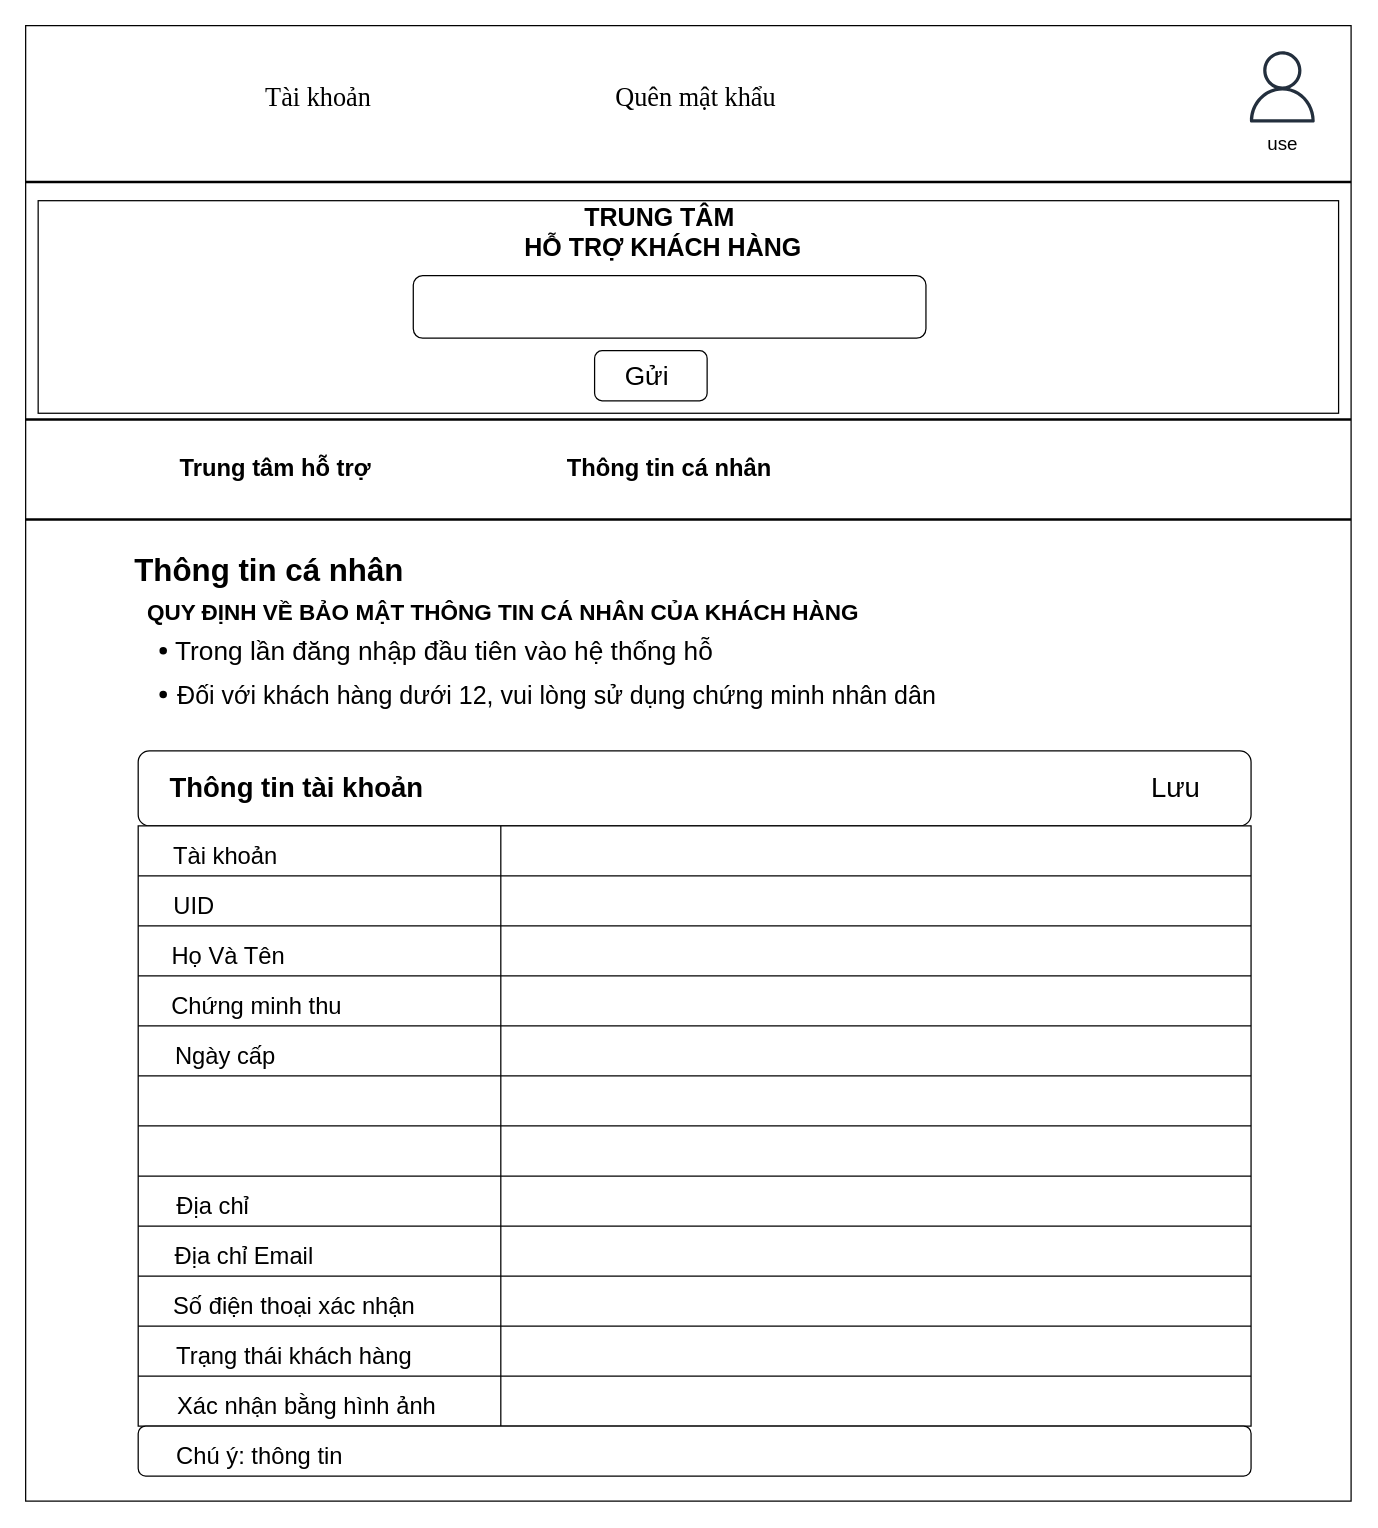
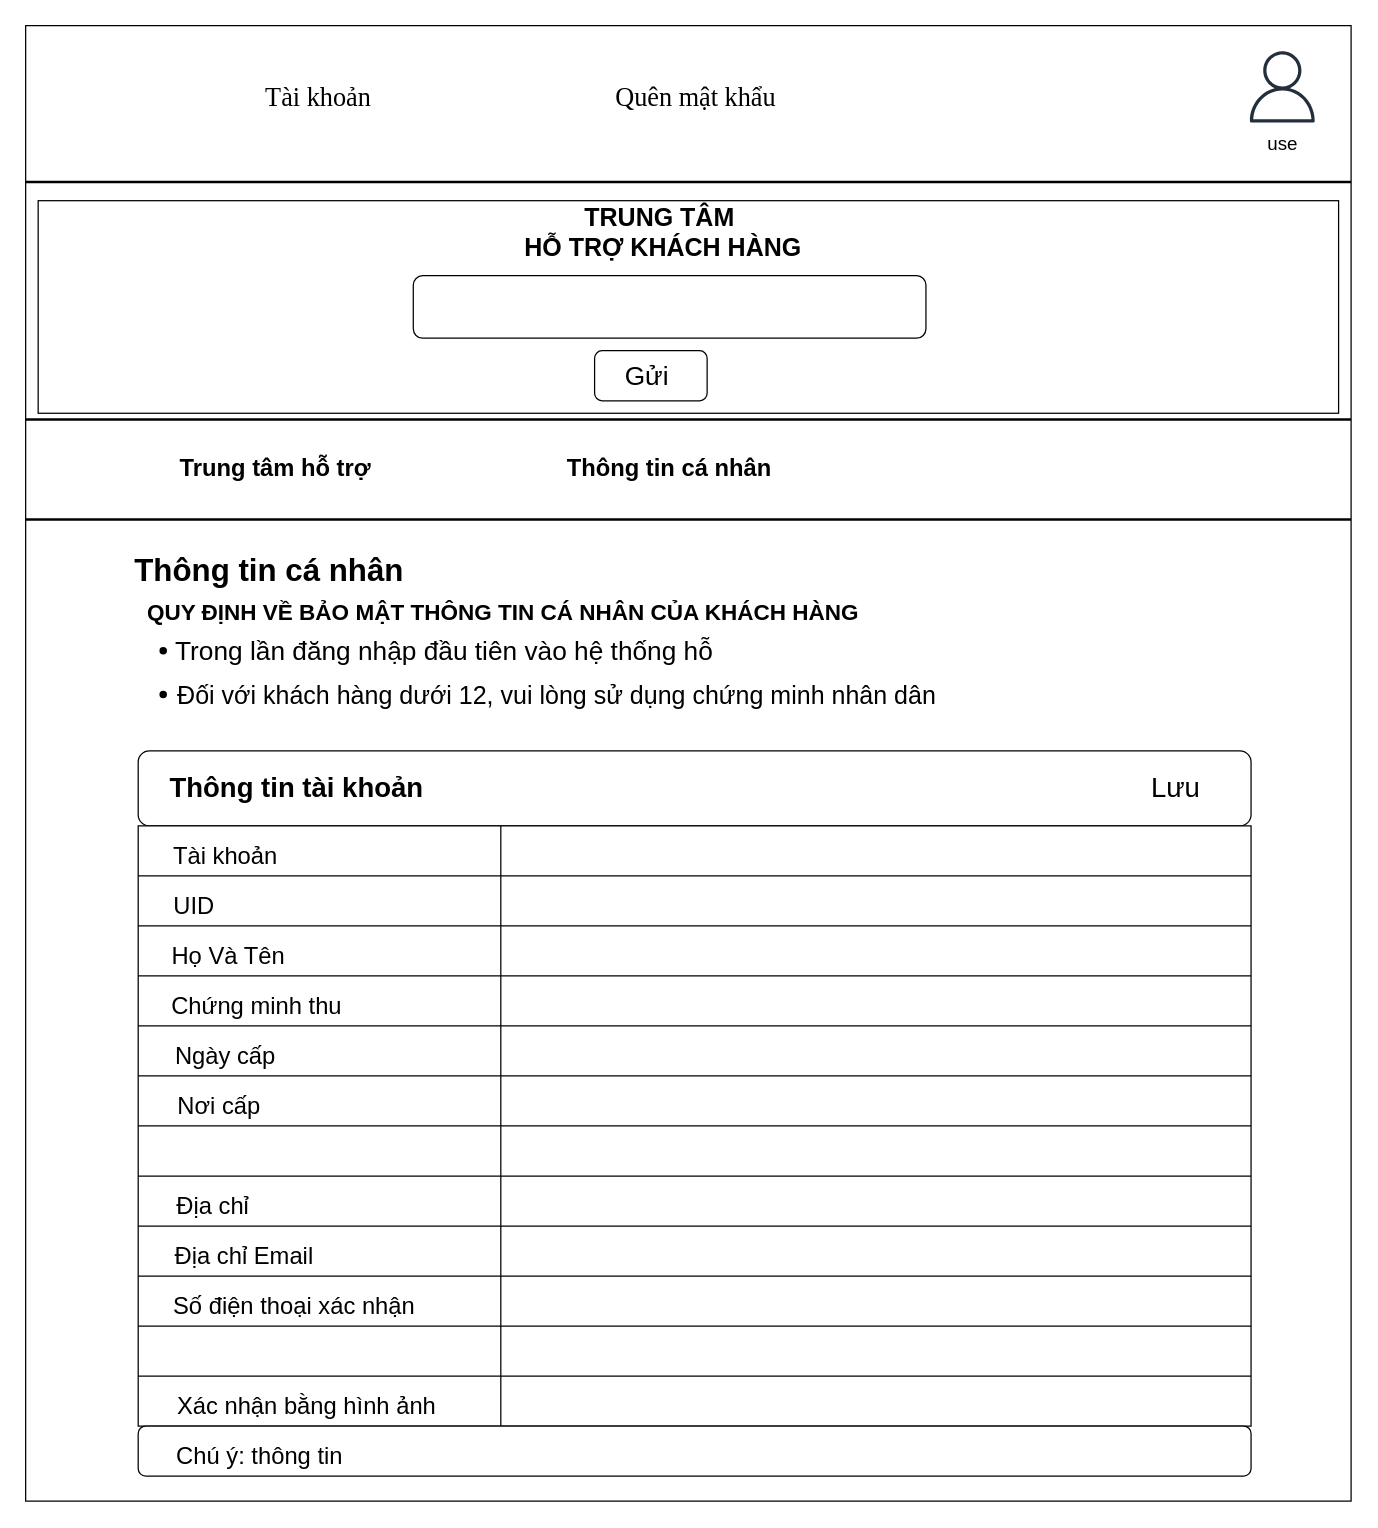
node "Nơi cấp": added
node "Trạng thái khách hàng": removed
